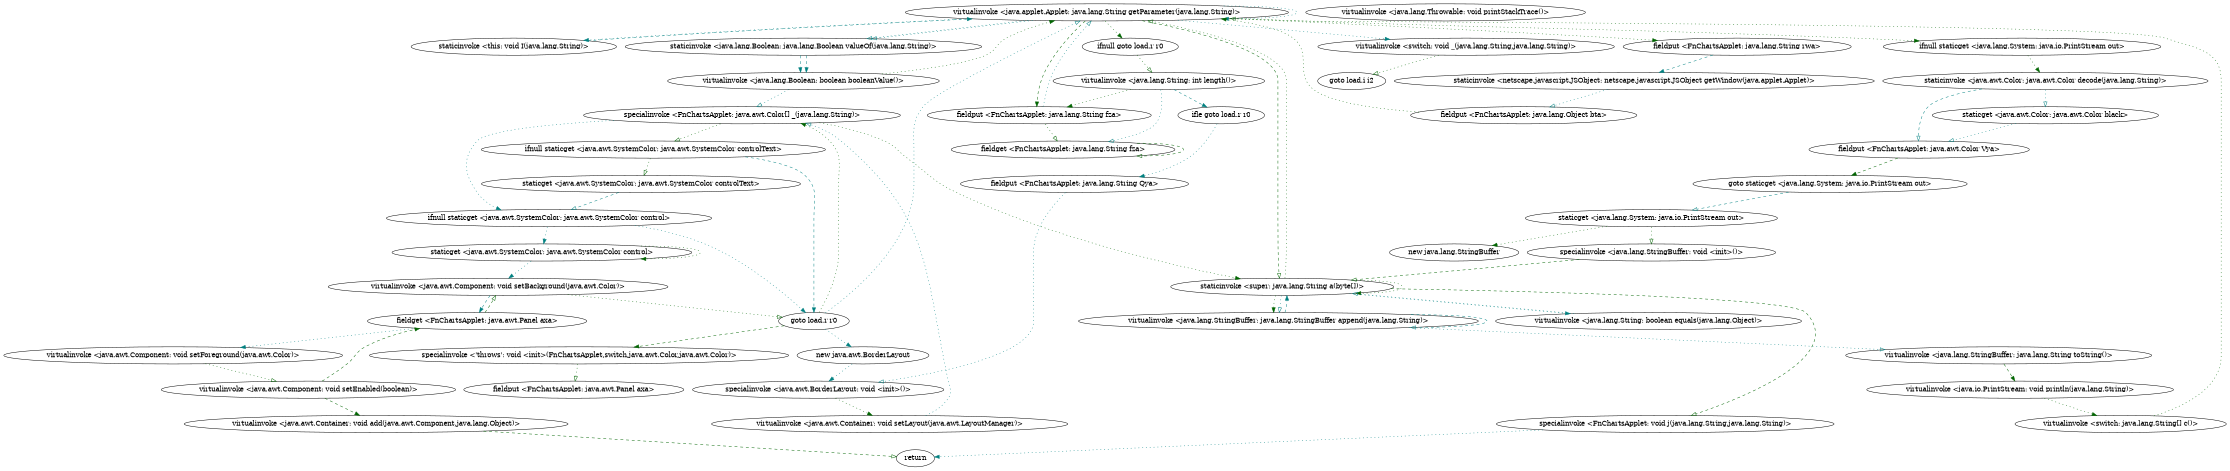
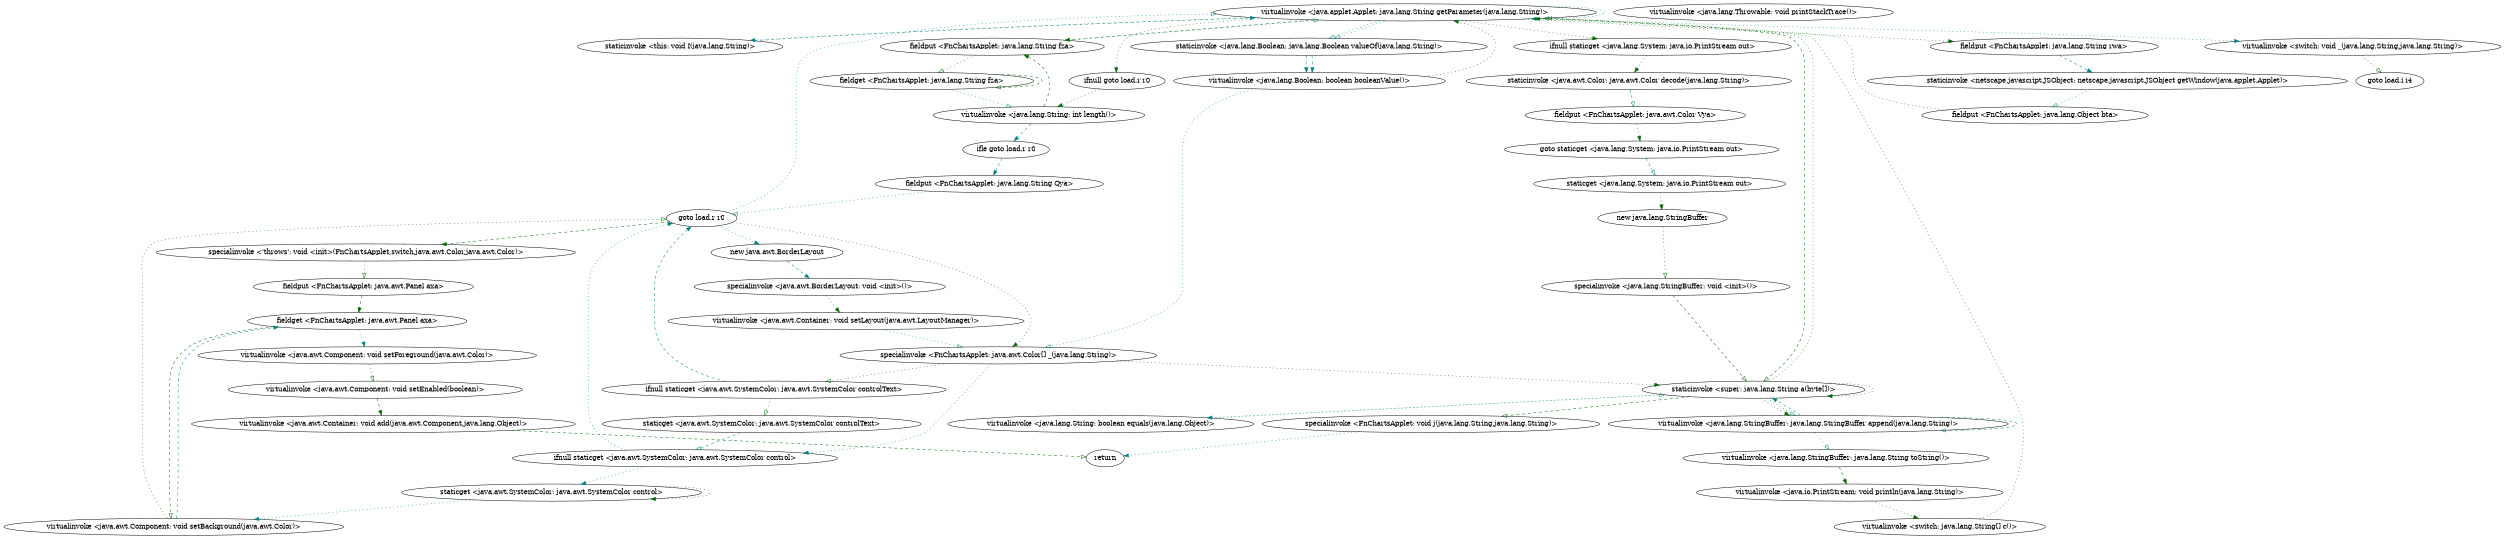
edge "ifnull goto load.r r0" -> "virtualinvoke <java.lang.String: int length()>": arrowhead onormal -> normal
node "goto load.i i2": label "goto load.i i2" -> "goto load.i i4"
edge "virtualinvoke <java.lang.String: int length()>" -> "fieldput <FnChartsApplet: java.lang.String fza>": style dotted -> dashed
node "staticget <java.awt.Color: java.awt.Color black>": removed
edge "virtualinvoke <java.lang.String: int length()>" -> "fieldget <FnChartsApplet: java.lang.String fza>": reversed
edge "ifle goto load.r r0" -> "fieldput <FnChartsApplet: java.lang.String Qya>": style dotted -> dashed
edge "fieldput <FnChartsApplet: java.awt.Color Vya>" -> "goto staticget <java.lang.System: java.io.PrintStream out>": style dashed -> dotted
edge "staticget <java.lang.System: java.io.PrintStream out>" -> "specialinvoke <java.lang.StringBuffer: void <init>()>": now "new java.lang.StringBuffer" -> "specialinvoke <java.lang.StringBuffer: void <init>()>"
edge "fieldput <FnChartsApplet: java.lang.String Qya>" -> "specialinvoke <java.awt.BorderLayout: void <init>()>": now "fieldput <FnChartsApplet: java.lang.String Qya>" -> "goto load.r r0"
edge "virtualinvoke <java.awt.Component: void setEnabled(boolean)>" -> "fieldget <FnChartsApplet: java.awt.Panel axa>": now "fieldput <FnChartsApplet: java.awt.Panel axa>" -> "fieldget <FnChartsApplet: java.awt.Panel axa>"
edge "new java.awt.BorderLayout" -> "specialinvoke <java.awt.BorderLayout: void <init>()>": style dotted -> dashed
